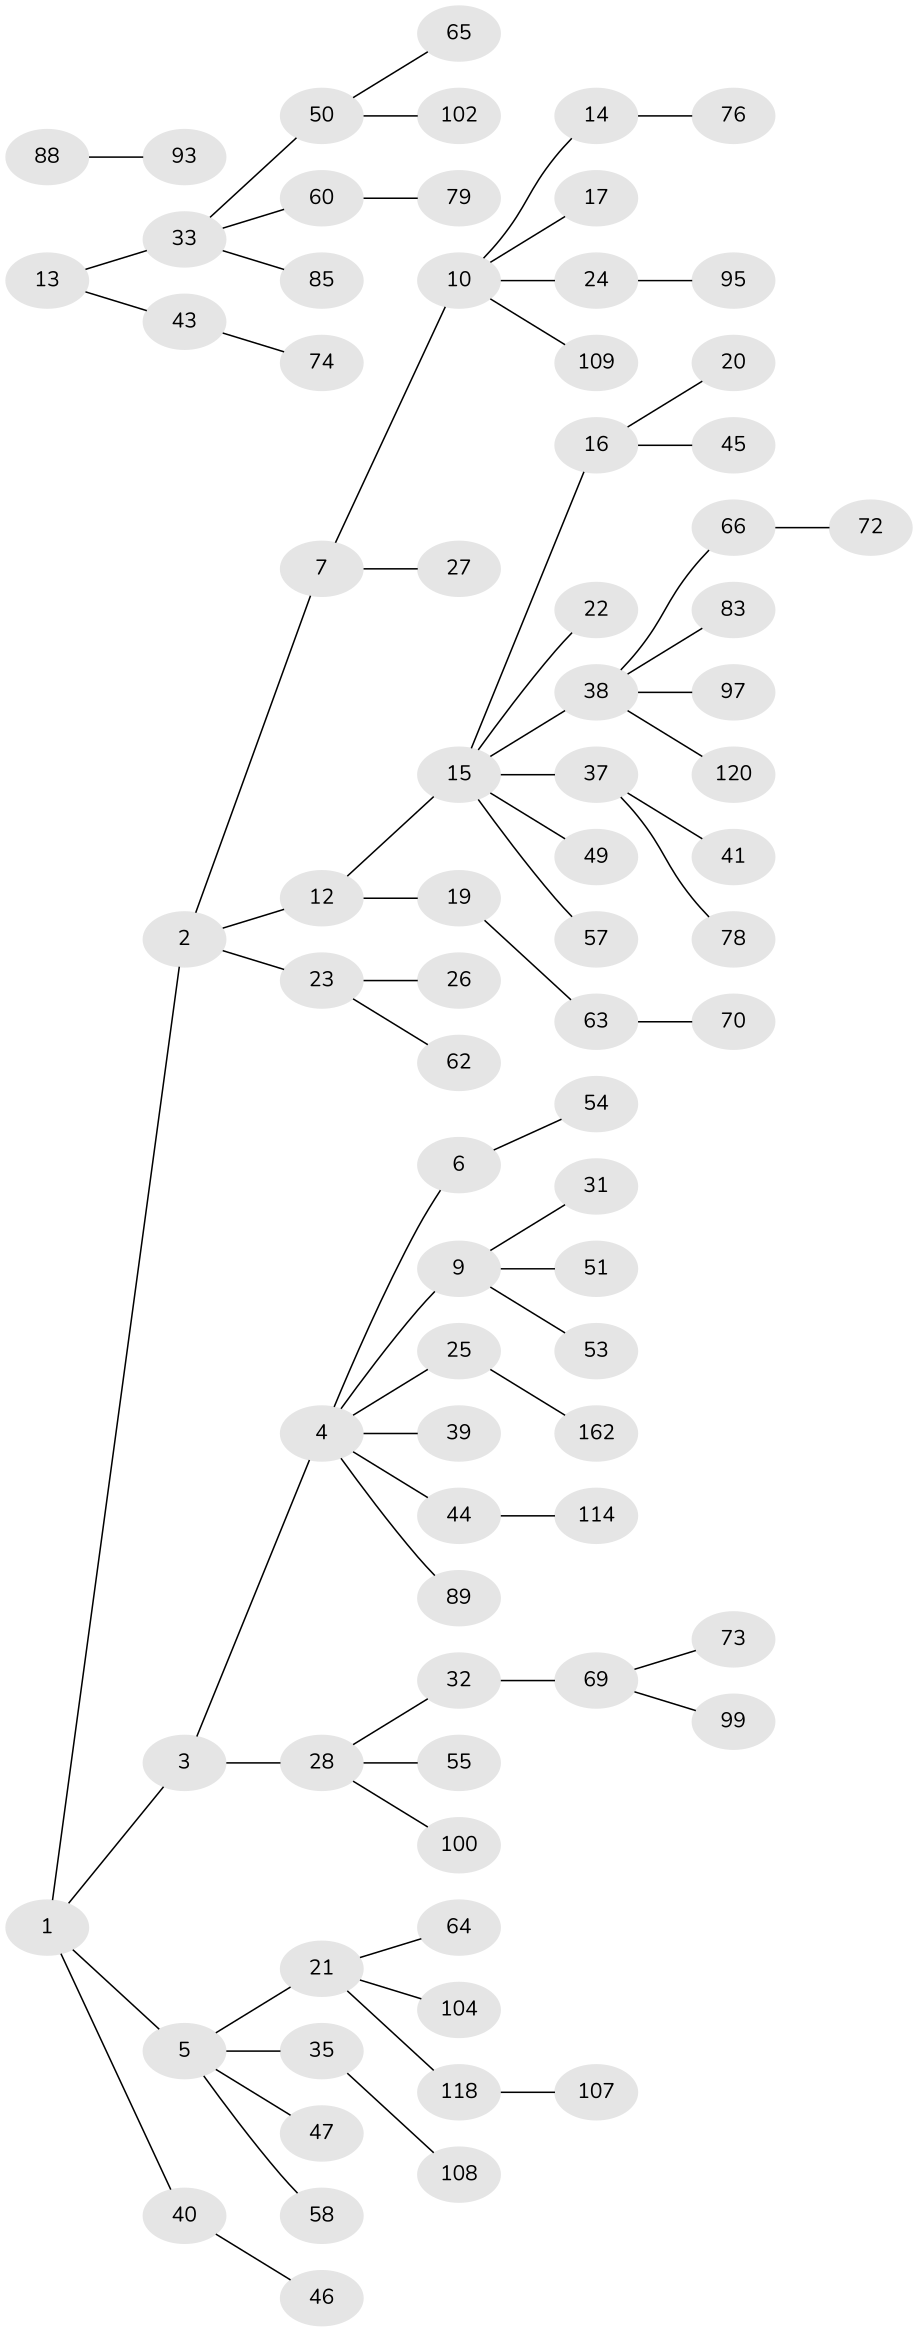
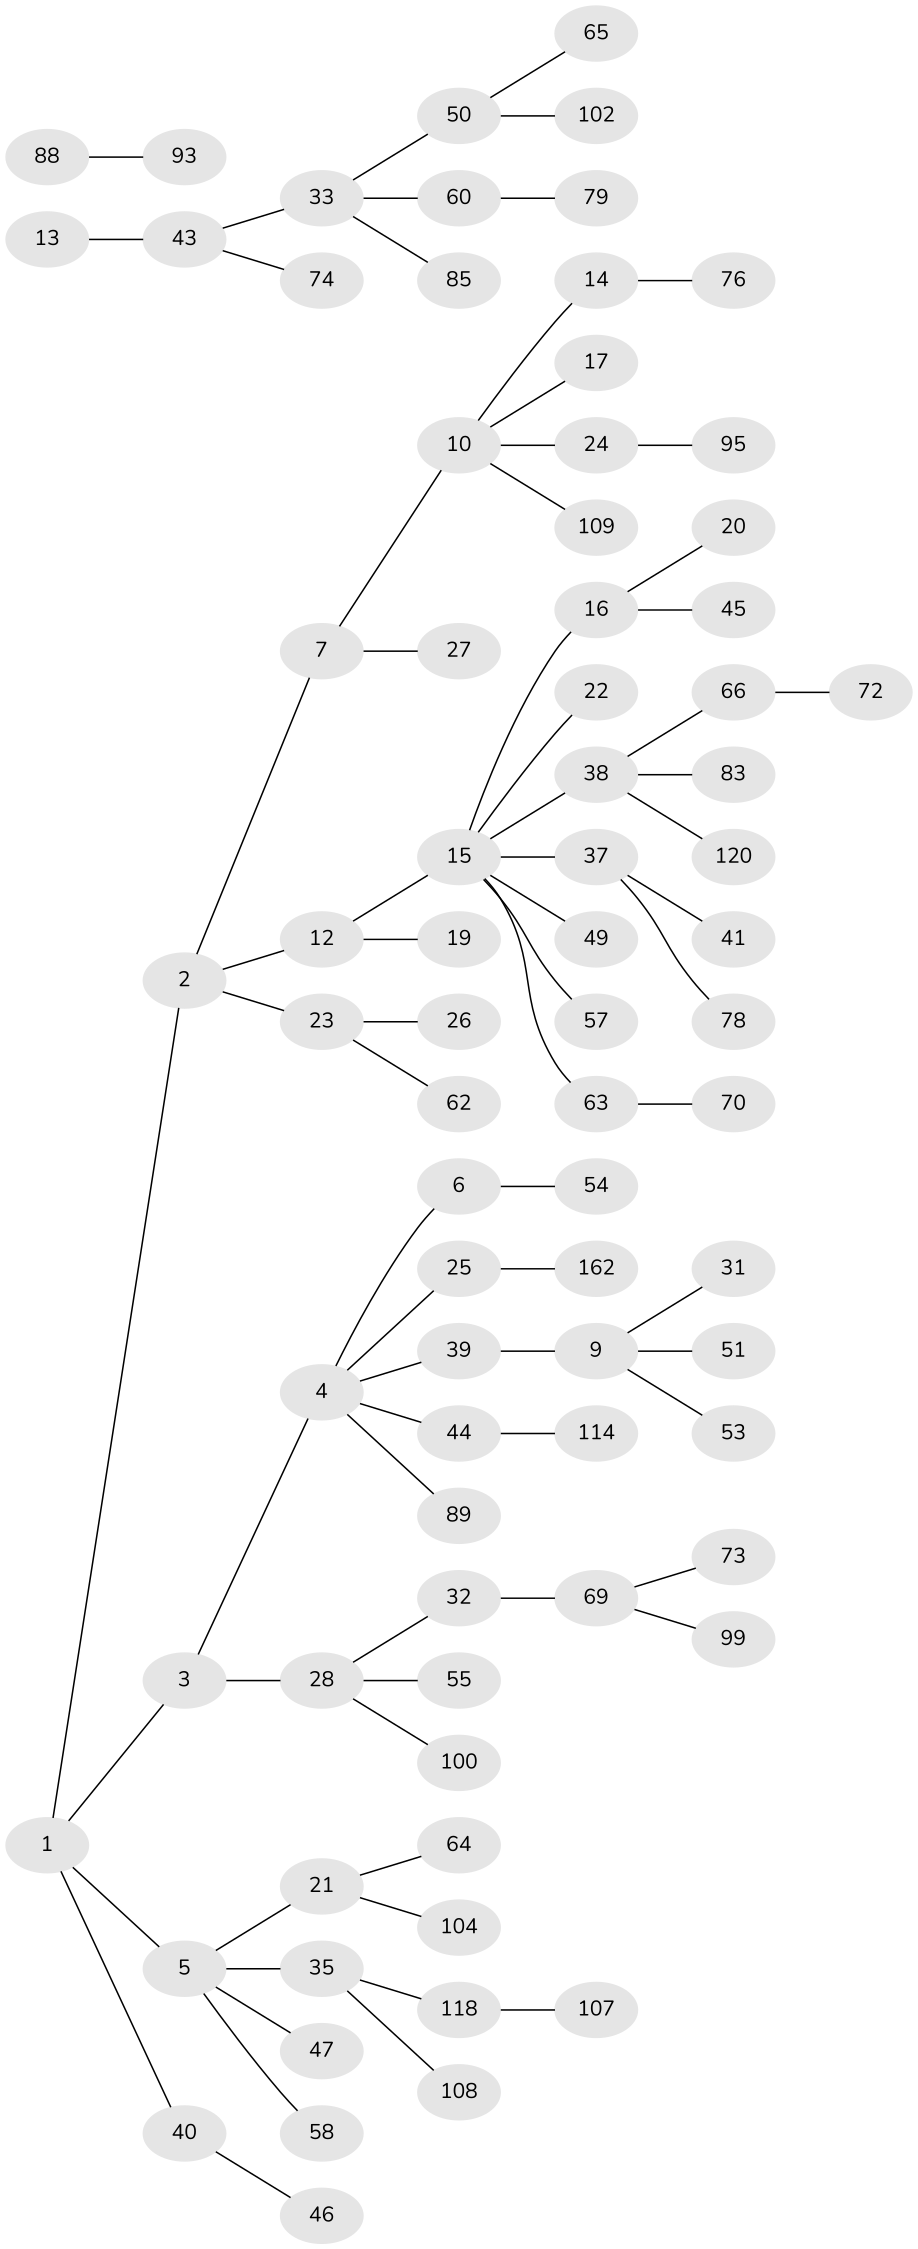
edge "33" -- "13": now "33" -- "43"
node "97": removed
edge "19" -- "63": now "15" -- "63"
edge "9" -- "4": now "9" -- "39"
edge "21" -- "118": now "35" -- "118"
